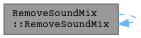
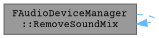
node "RemoveSoundMix ::RemoveSoundMix": label "RemoveSoundMix ::RemoveSoundMix" -> "FAudioDeviceManager ::RemoveSoundMix"
